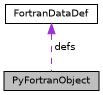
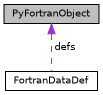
edge "PyFortranObject" -> "FortranDataDef": reversed
